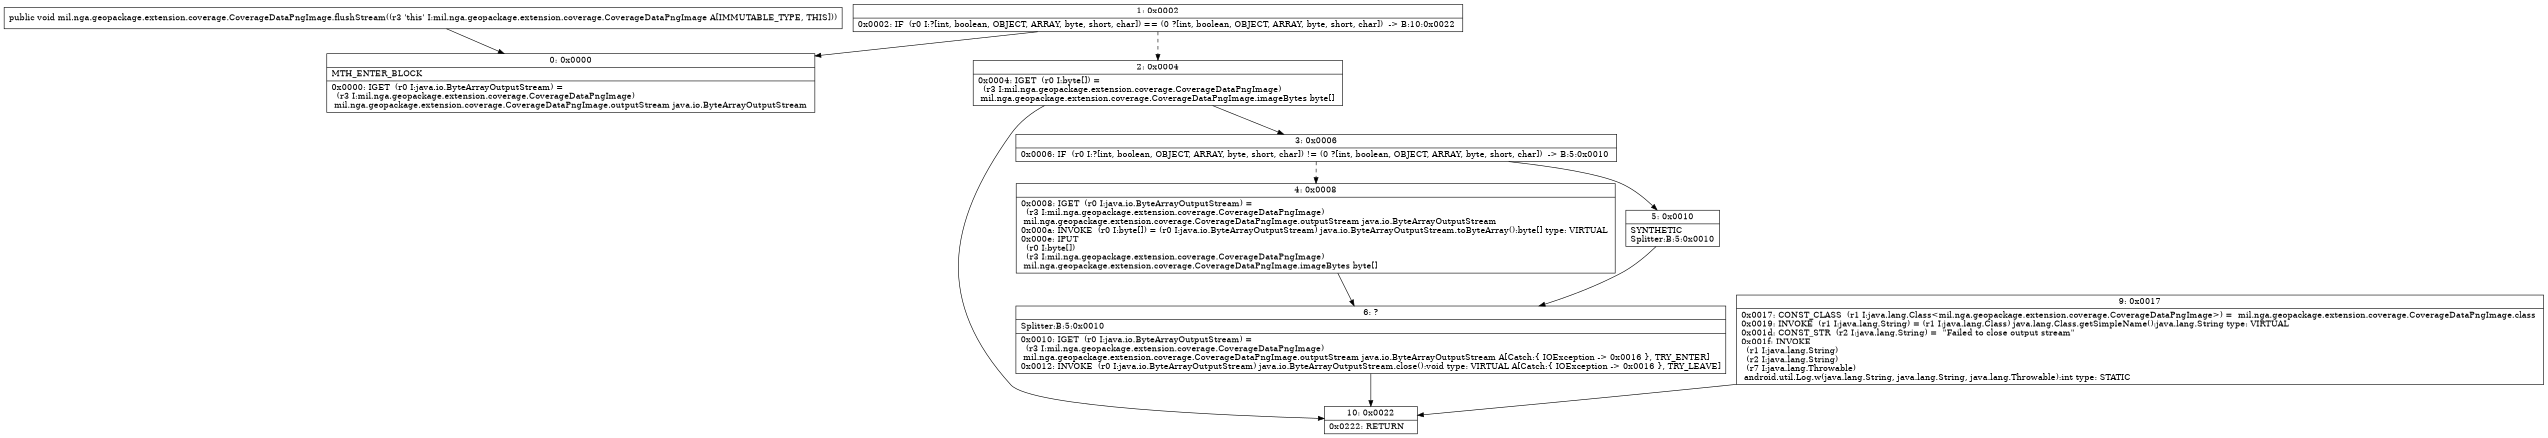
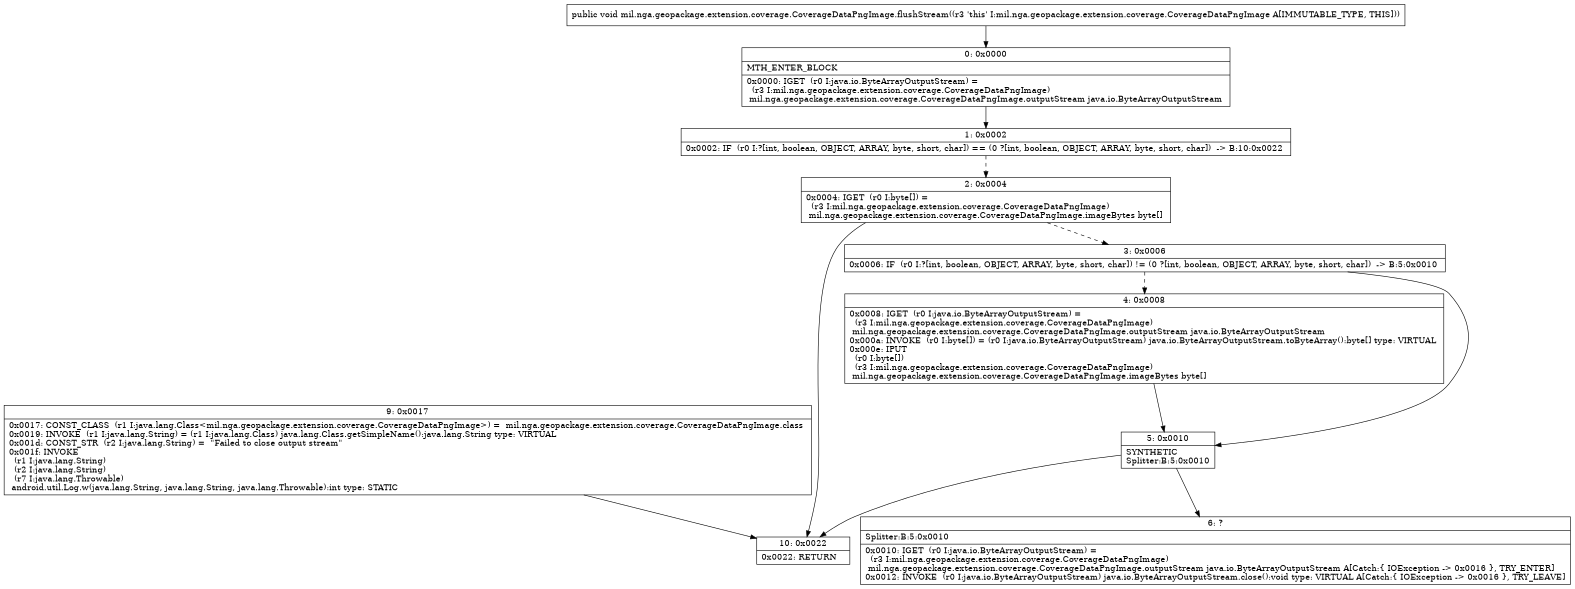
edge "1: 0x0002" -> "0: 0x0000": reversed
edge "2: 0x0004" -> "3: 0x0006": style solid -> dashed
edge "4: 0x0008" -> "6: ?": now "4: 0x0008" -> "5: 0x0010"
edge "6: ?" -> "10: 0x0022": now "5: 0x0010" -> "10: 0x0022"
node "10: 0x0022": text "0x0222: RETURN" -> "0x0022: RETURN"
